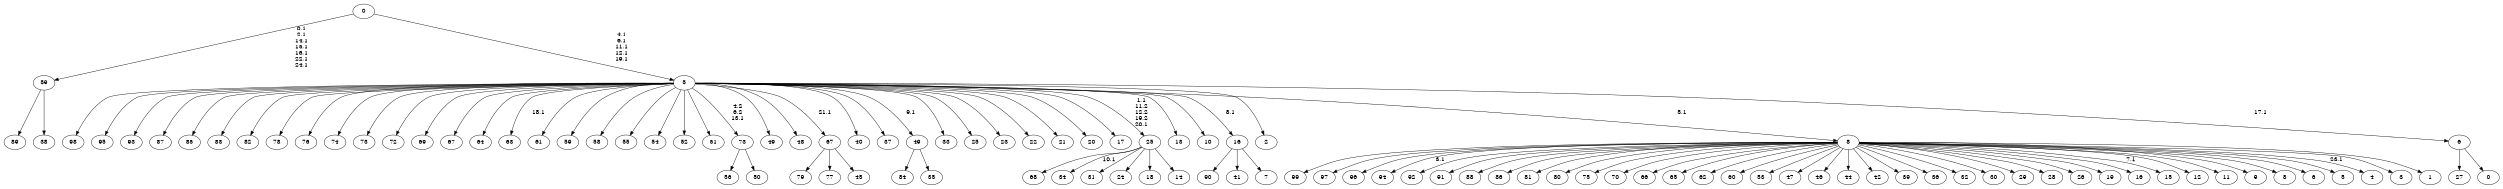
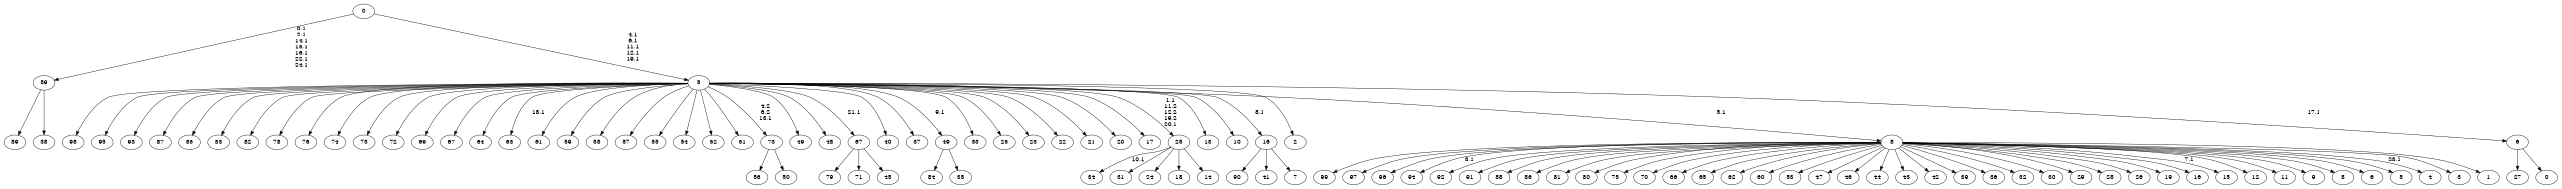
node "57": added
node "77": label "77" -> "71"
node "68": removed
node "43": added
